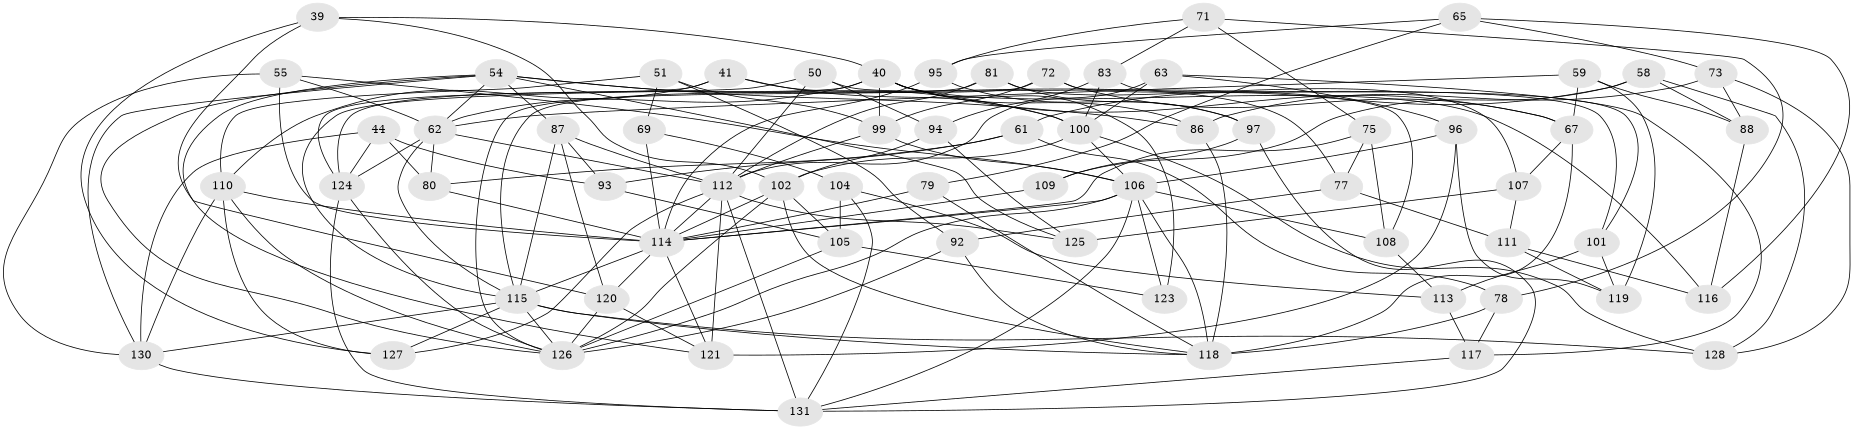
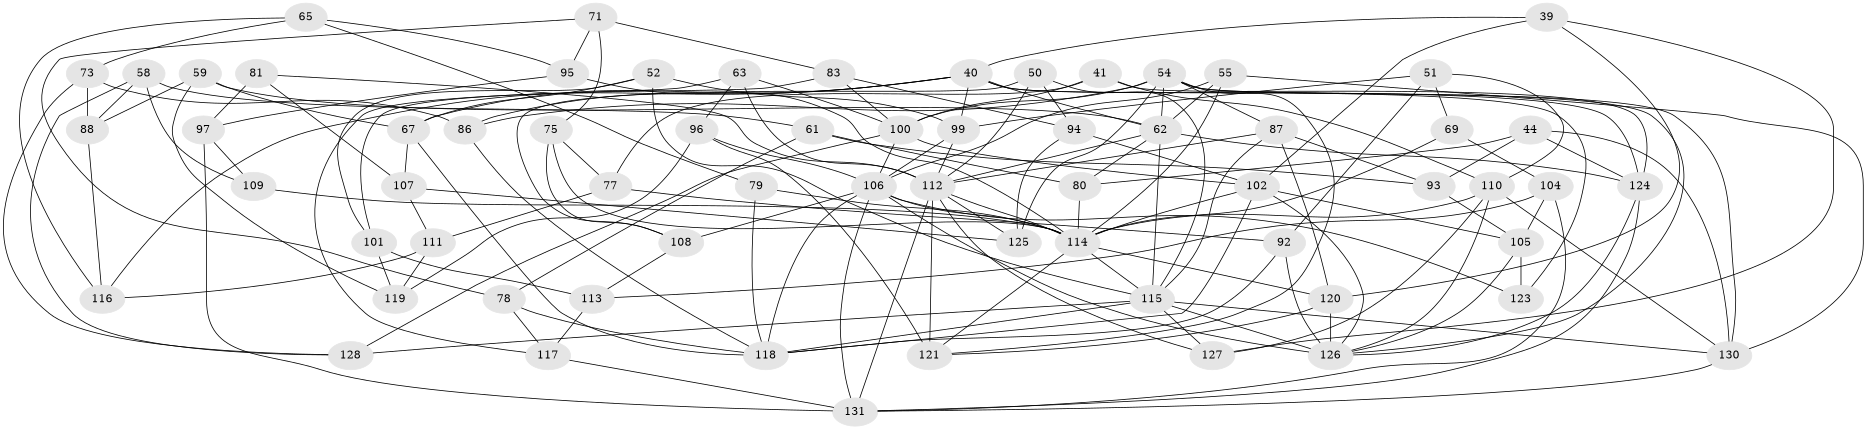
node "72": label "72" -> "52"
edge "81" -- "126": removed
